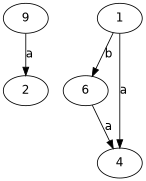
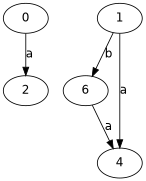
node "9": label "9" -> "0"
